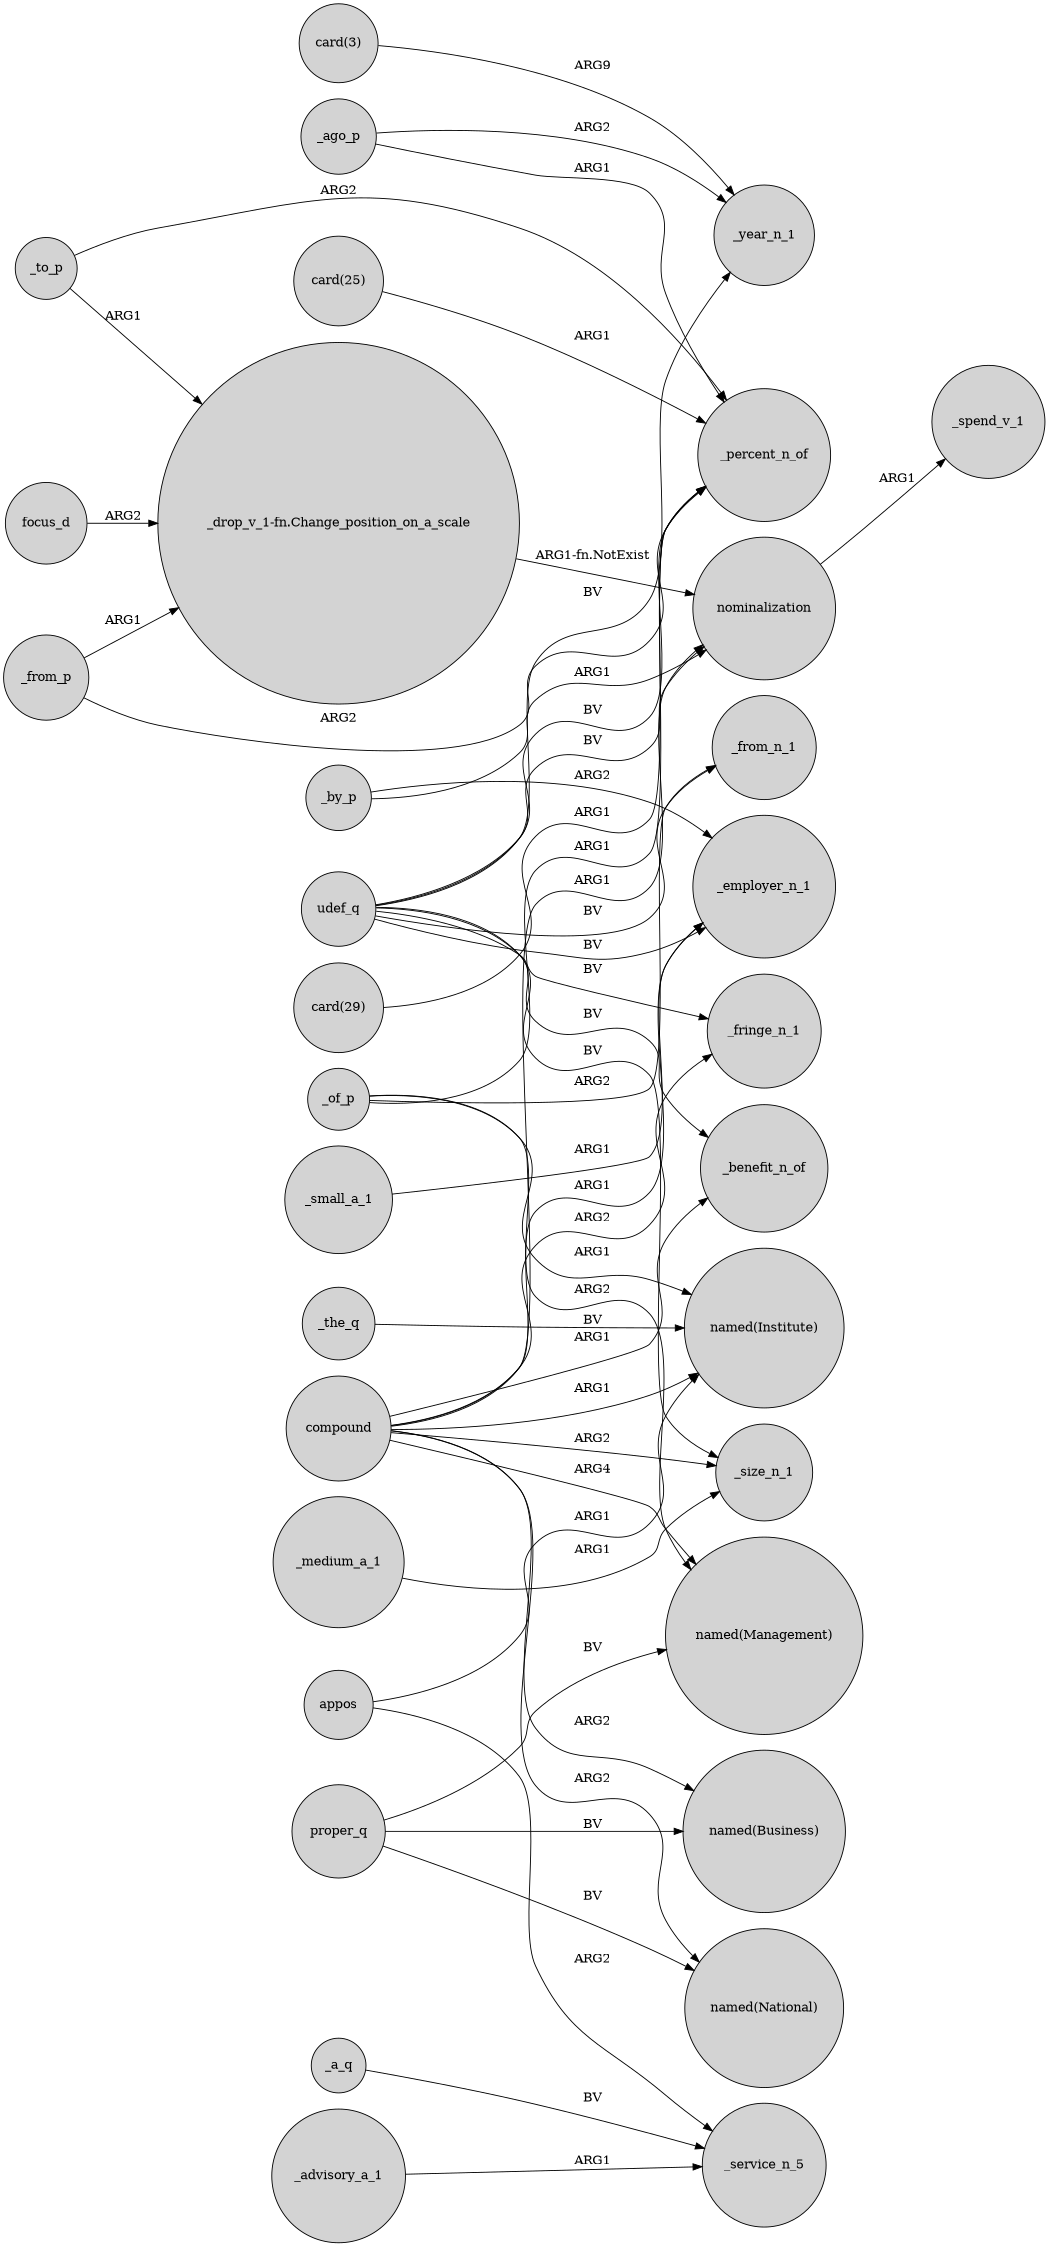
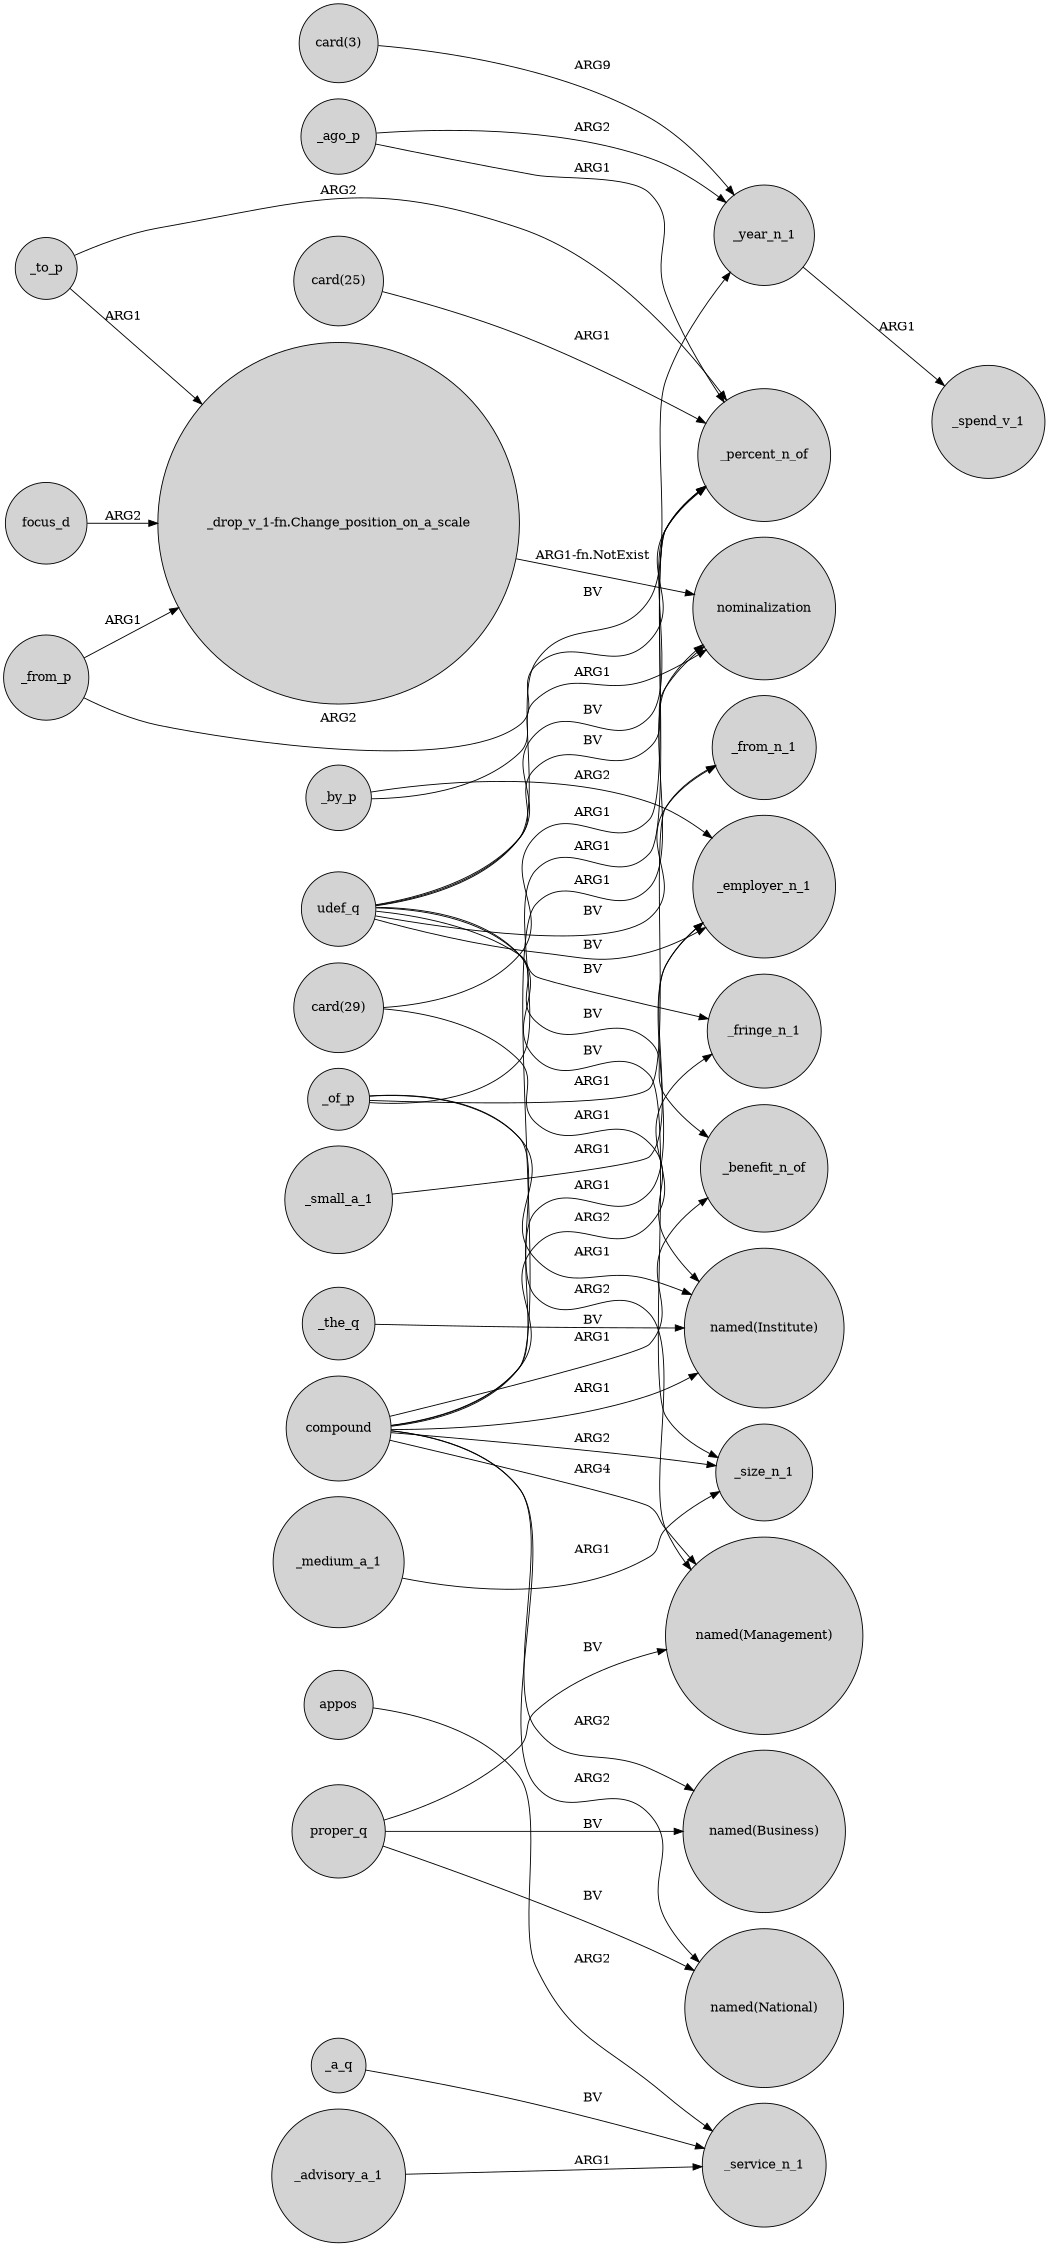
edge "nominalization" -> "_spend_v_1": now "_year_n_1" -> "_spend_v_1"
edge "_of_p" -> "_from_n_1": label "ARG2" -> "ARG1"
edge "appos" -> "named(Institute)": now "card(29)" -> "named(Institute)"
node "_service_n_5": label "_service_n_5" -> "_service_n_1"
